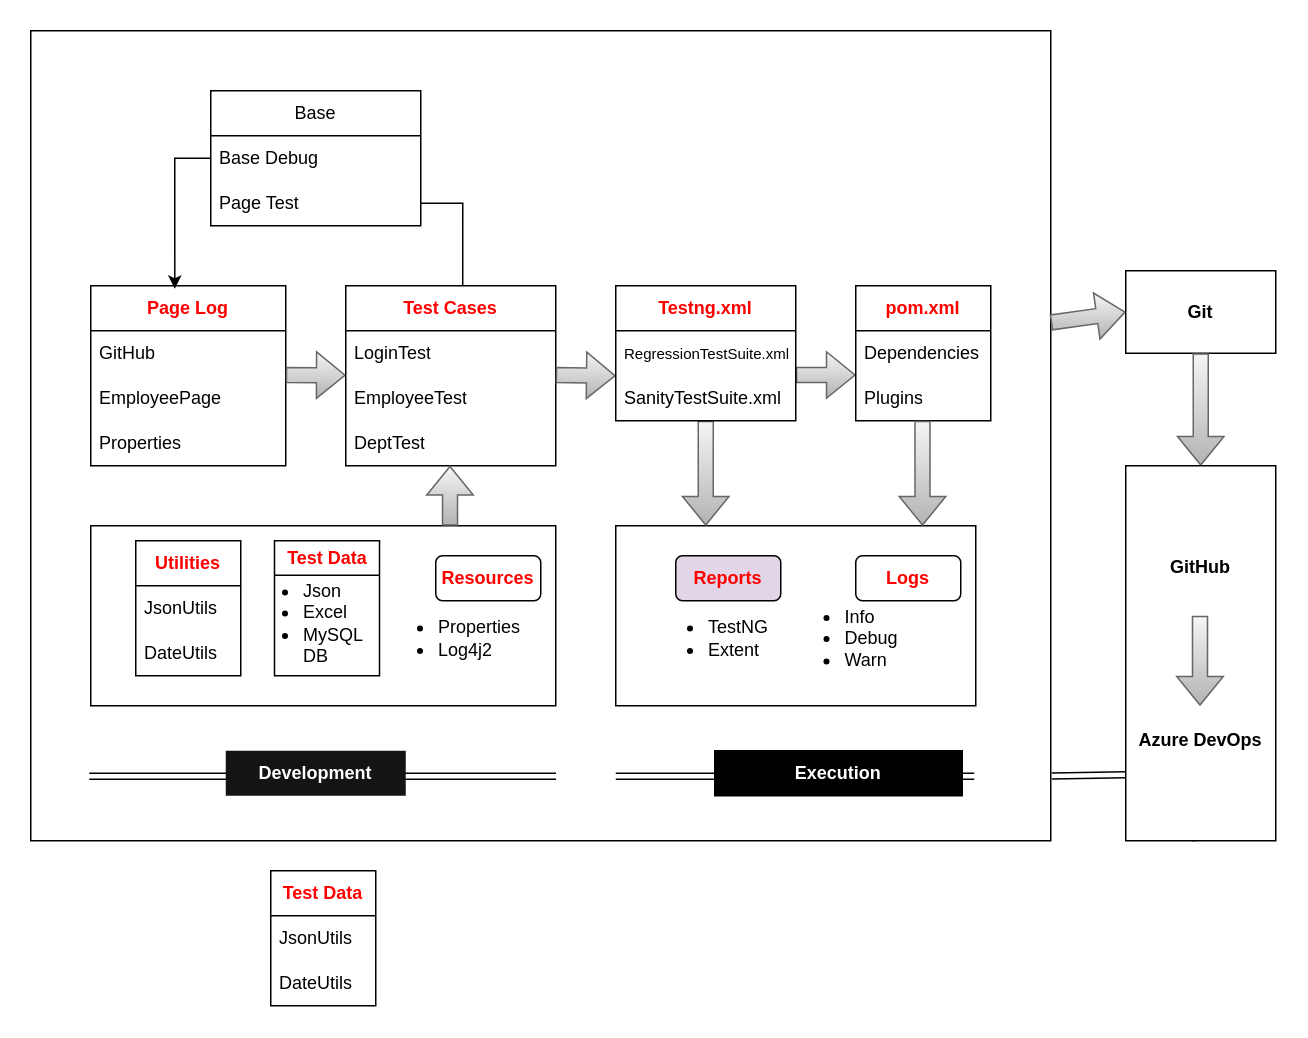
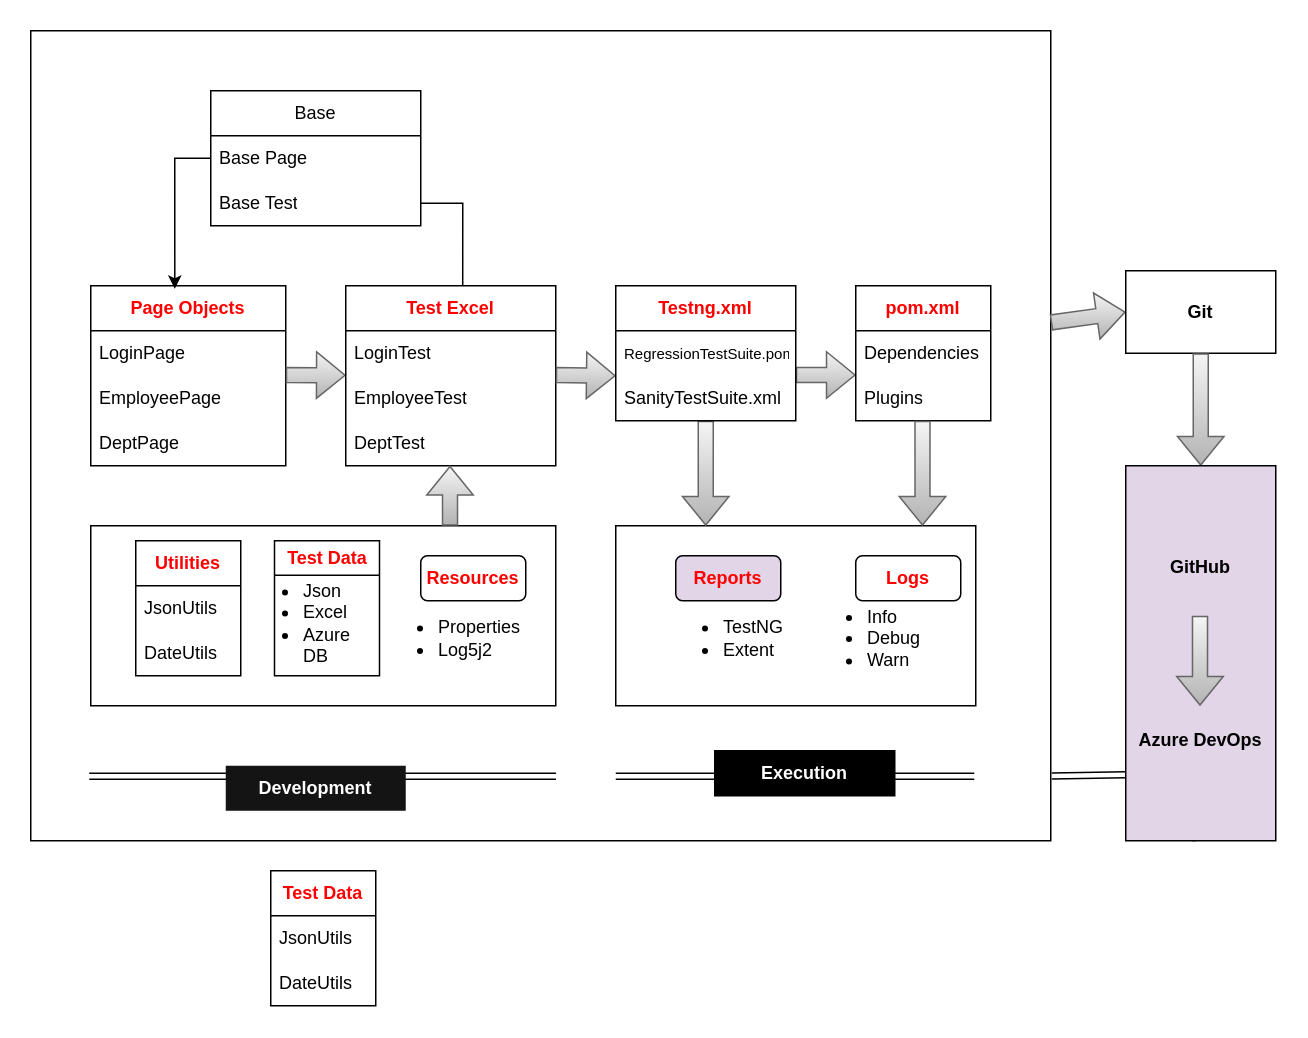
node "Base Debug": label "Base Debug" -> "Base Page"
node "Page Test": label "Page Test" -> "Base Test"
node "Page Log": label "Page Log" -> "Page Objects"
node "Test Cases": label "Test Cases" -> "Test Excel"
node "GitHub": label "GitHub" -> "LoginPage"
node "RegressionTestSuite.xml": label "RegressionTestSuite.xml" -> "RegressionTestSuite.pom"
node "Properties": label "Properties" -> "DeptPage"
node "Resources": moved (488, 578) -> (473, 578)
node "Json Excel MySQL DB": label "Json Excel MySQL DB" -> "Json Excel Azure DB"
node "Properties Log4j2": label "Properties Log4j2" -> "Properties Log5j2"
node "TestNG Extent": moved (691, 638) -> (706, 638)
node "Info Debug Warn": moved (827, 638) -> (850, 638)
node "GitHub Azure DevOps": fillcolor #ffffff -> #e1d5e7
node "Development": moved (316, 773) -> (316, 788)
node "Execution": size 248x45 -> 180x45
